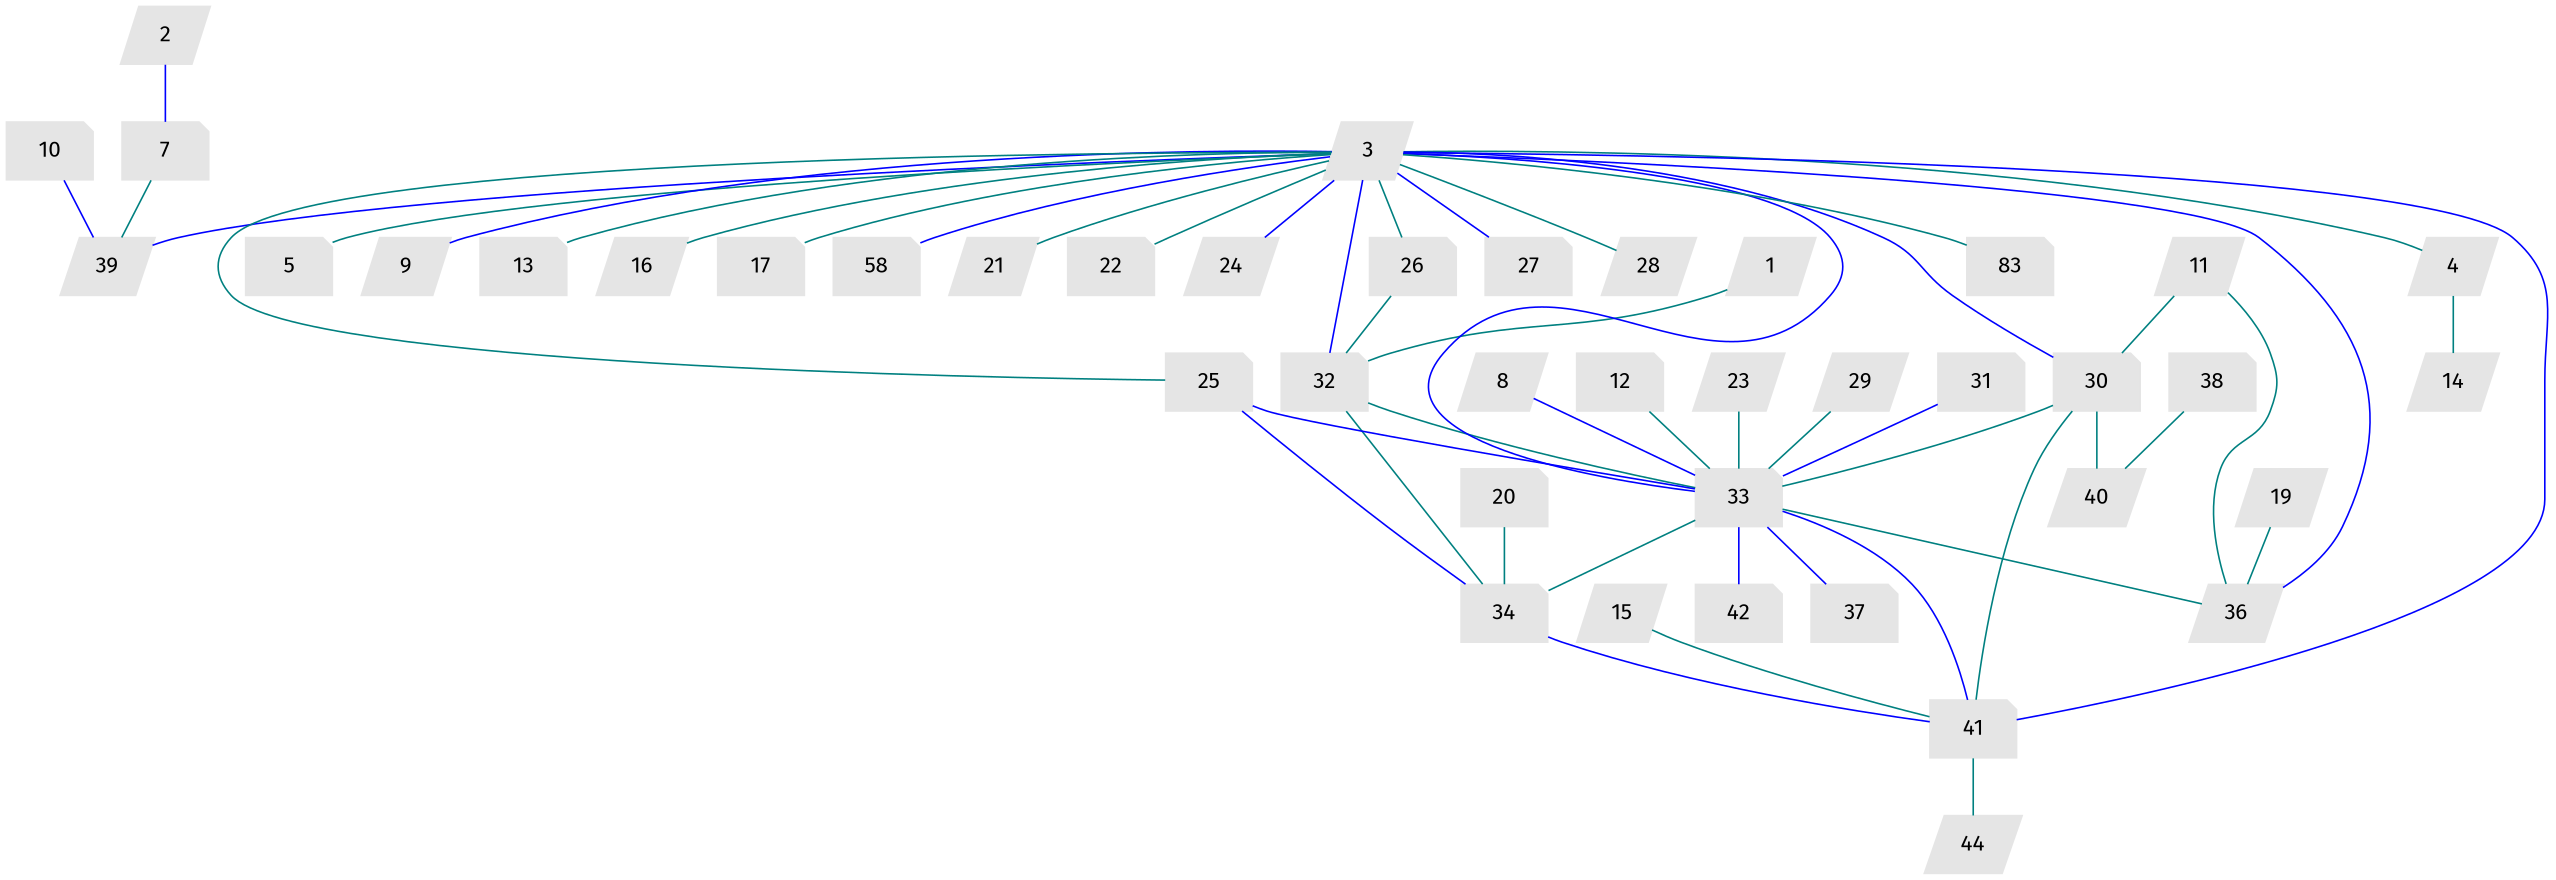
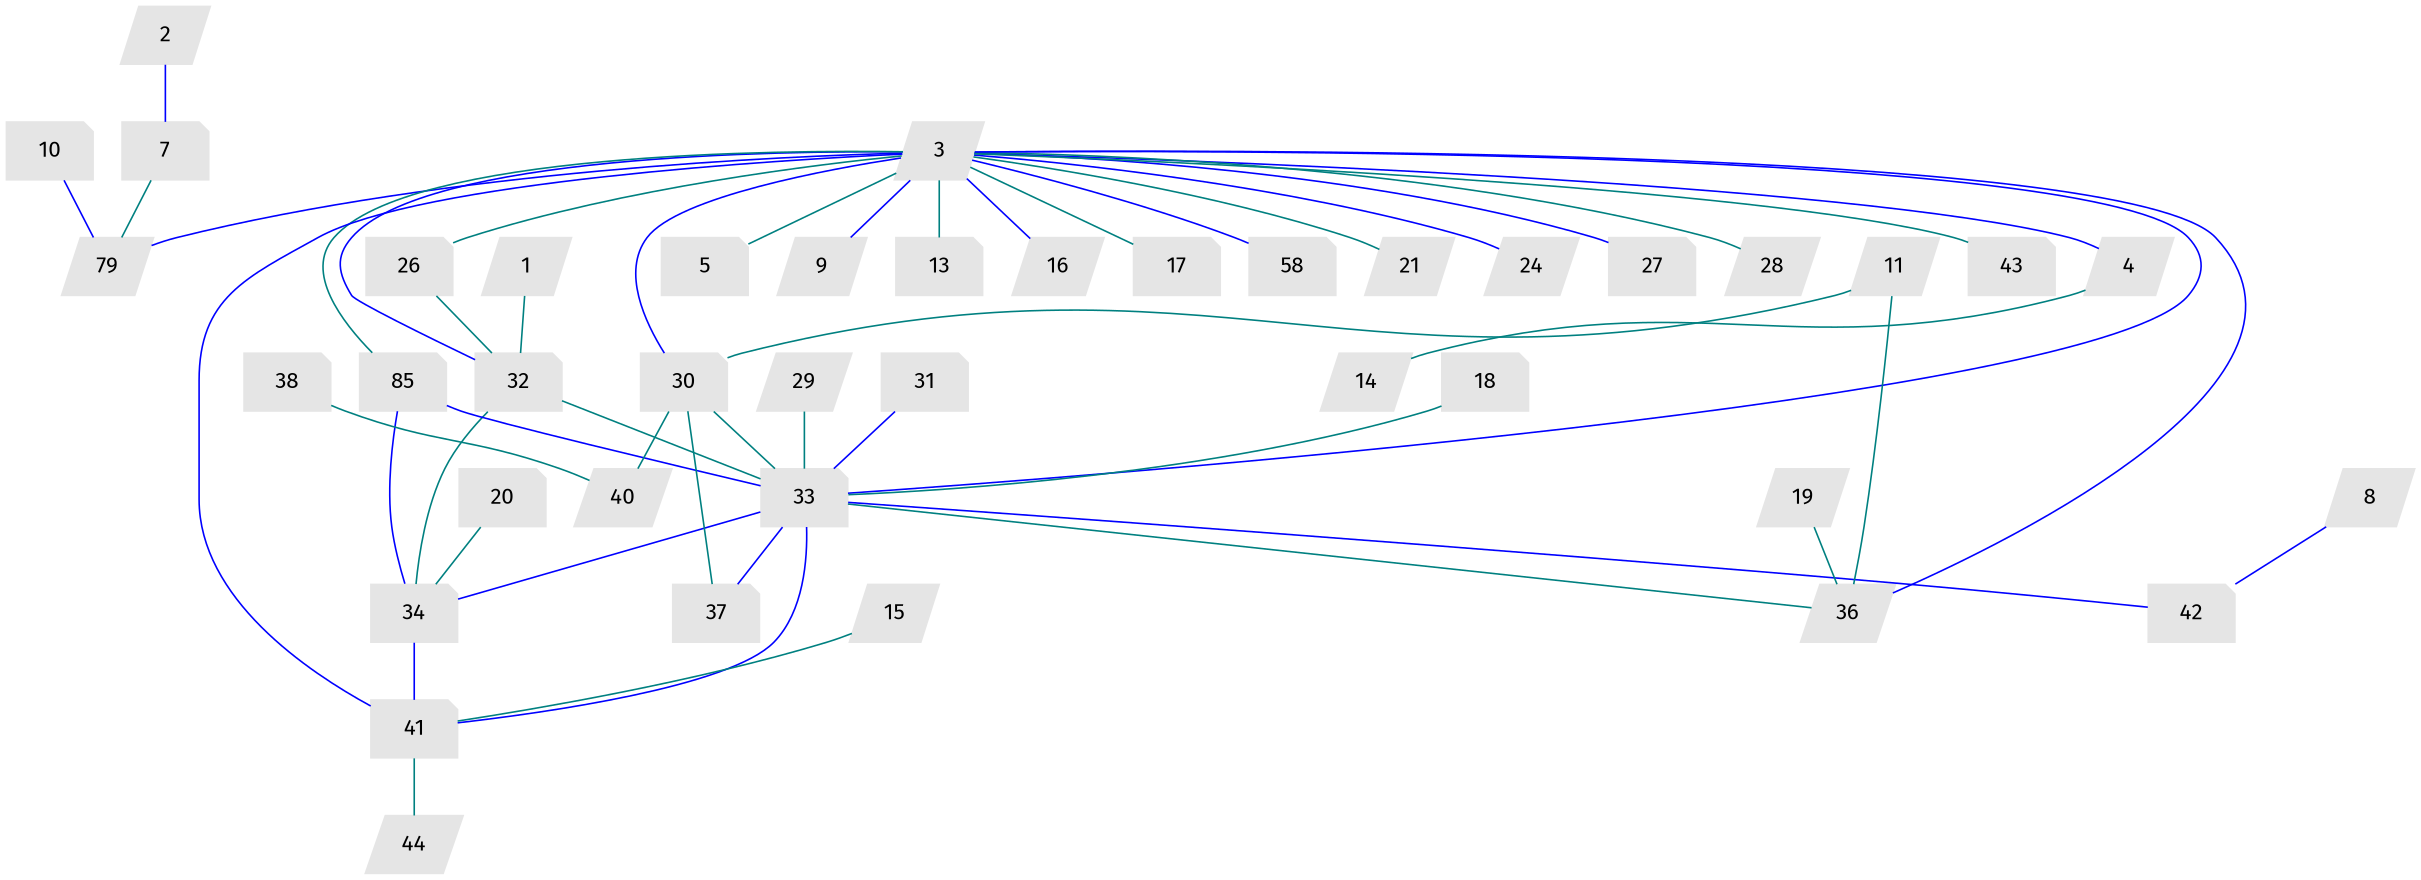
edge "3" -- "4": color teal -> blue
edge "3" -- "16": color teal -> blue
node "39": label "39" -> "79"
node "22": removed
node "83": label "83" -> "43"
node "25": label "25" -> "85"
node "12": label "12" -> "18"
node "23": removed
edge "8" -- "33": now "8" -- "42"
edge "30" -- "41": now "30" -- "37"
edge "33" -- "34": color teal -> blue
